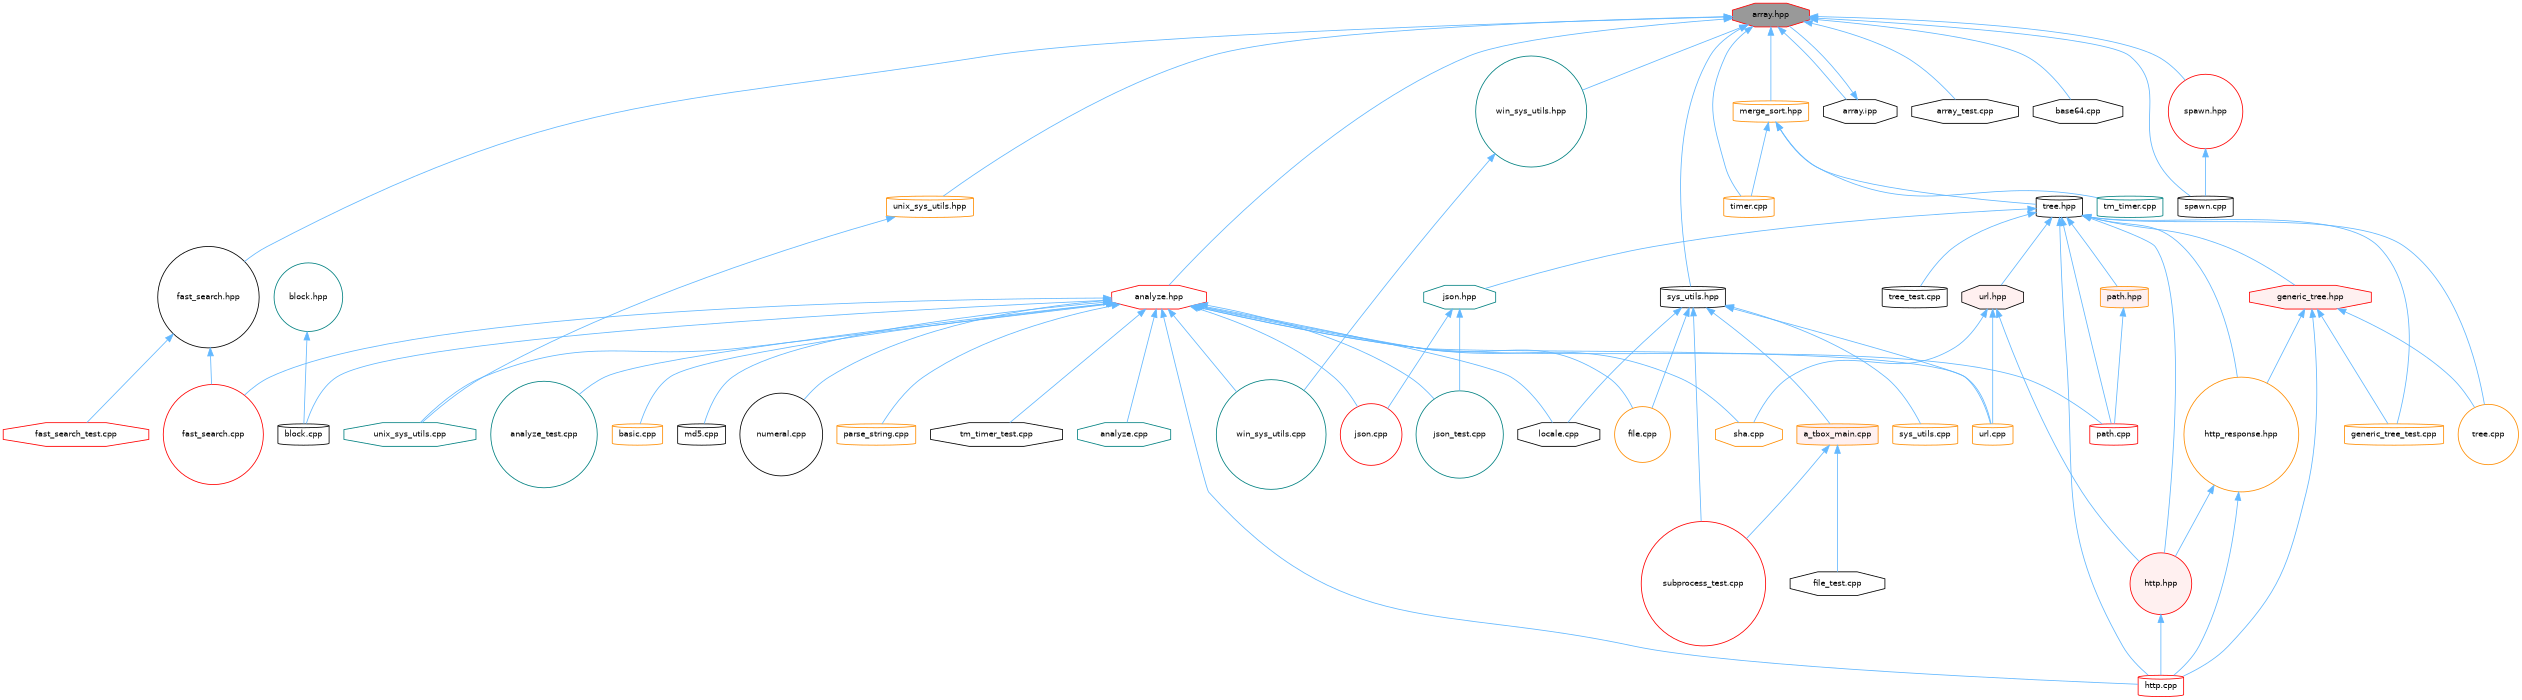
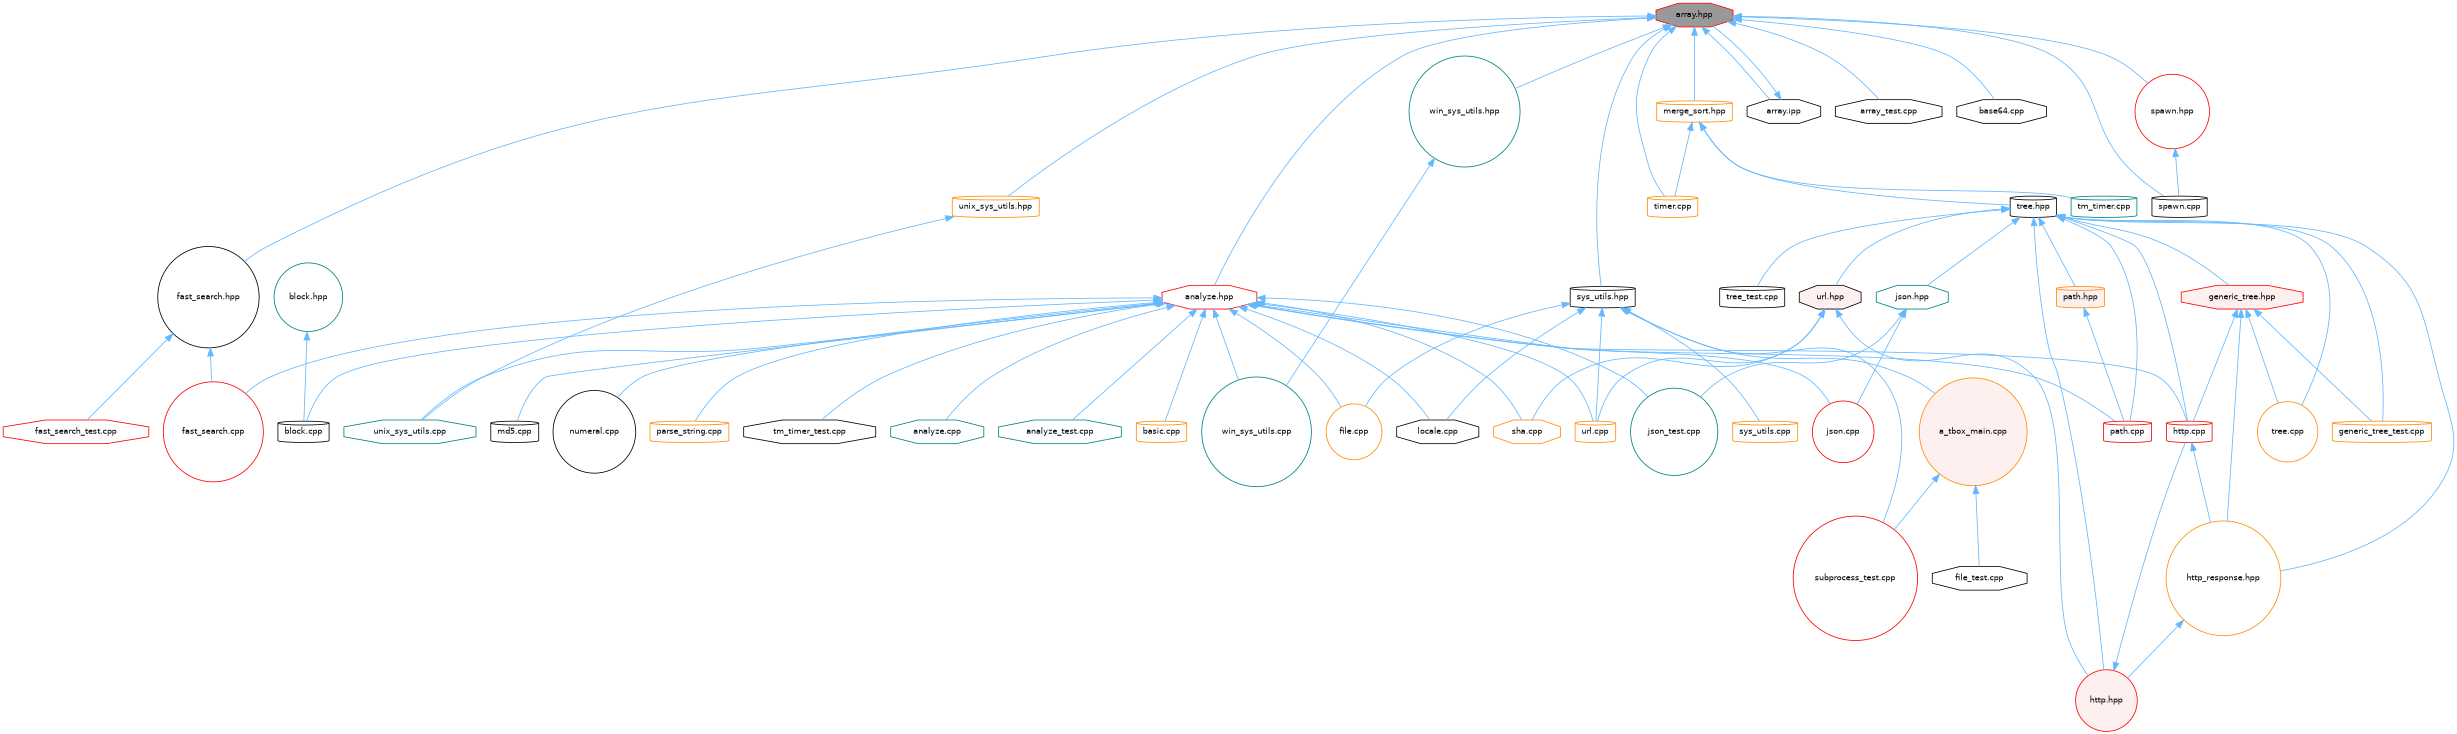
node "analyze_test.cpp": shape circle -> octagon
node "a_tbox_main.cpp": shape cylinder -> circle
edge "http.cpp" -> "http_response.hpp": reversed
